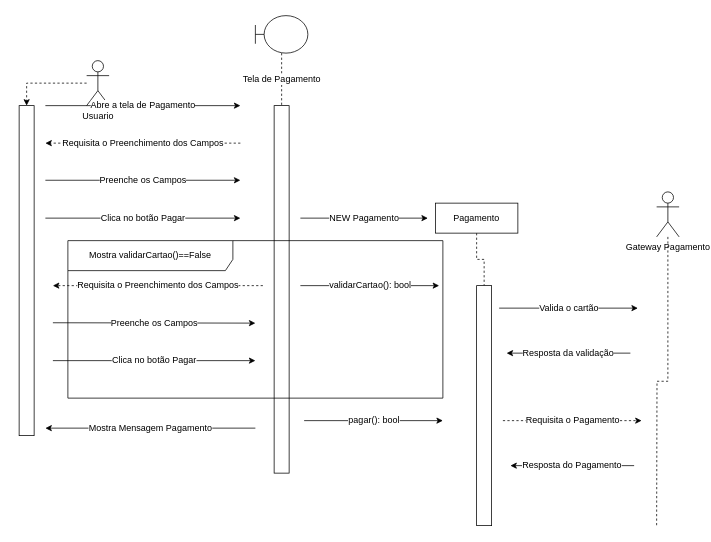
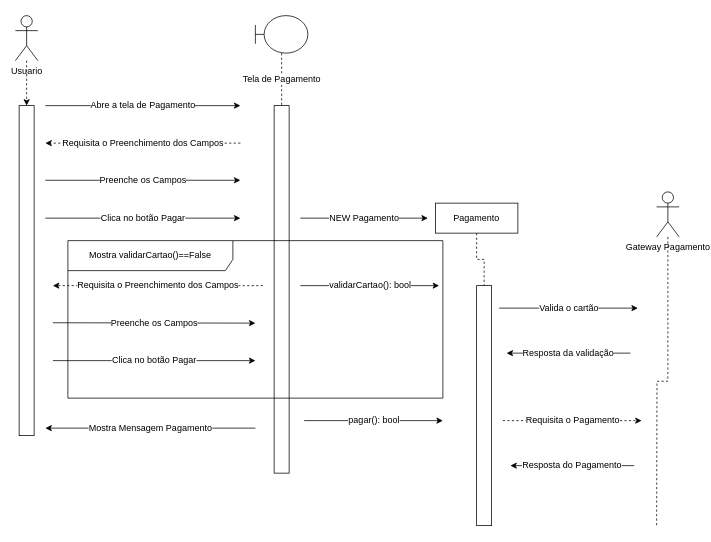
node "Usuario": moved (98, 83) -> (27, 38)
